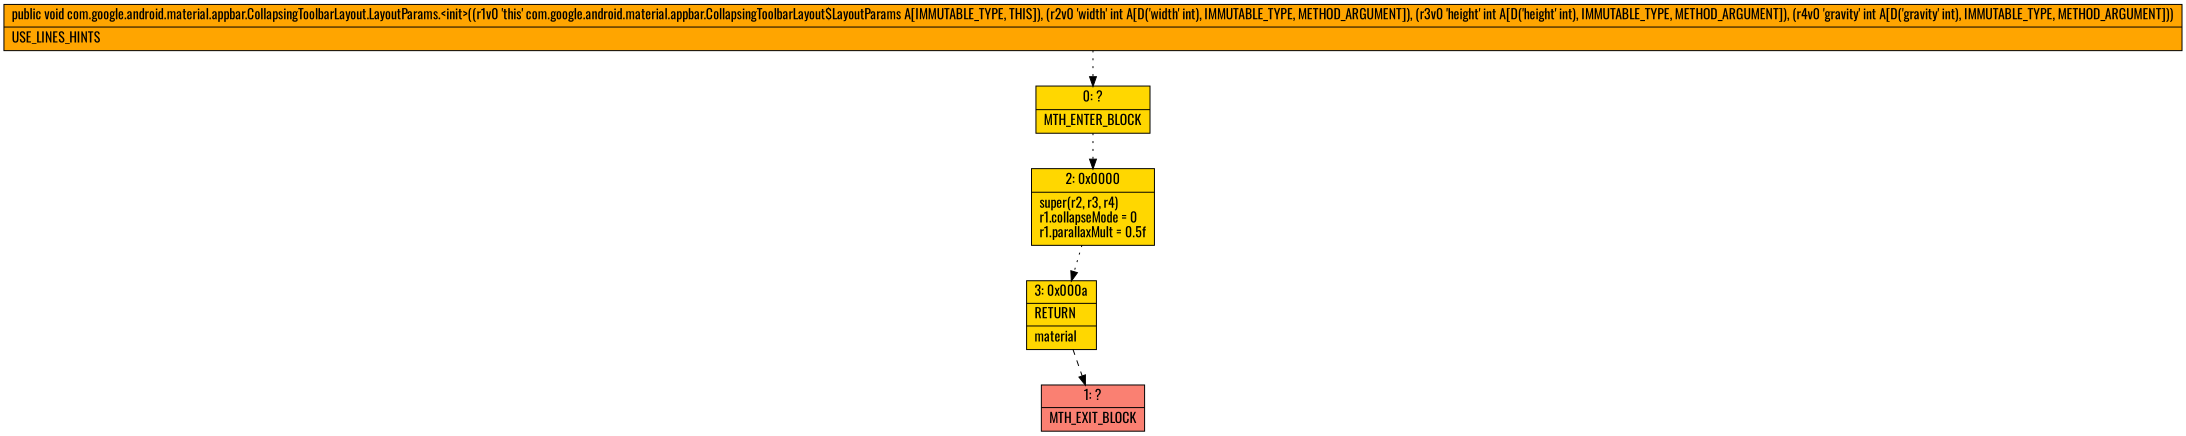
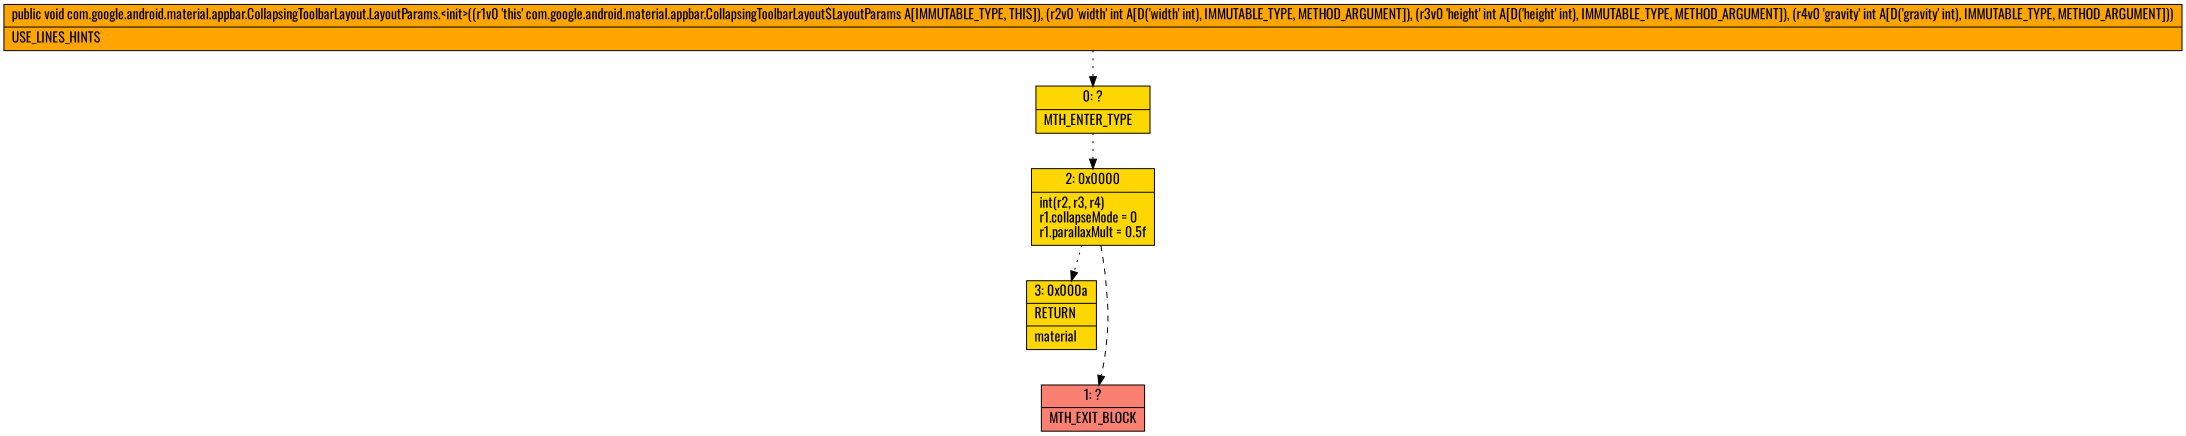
node "0: ?": text "MTH_ENTER_BLOCK" -> "MTH_ENTER_TYPE"
node "2: 0x0000": text "super(r2, r3, r4)" -> "int(r2, r3, r4)"
edge "3: 0x000a" -> "1: ?": now "2: 0x0000" -> "1: ?"
